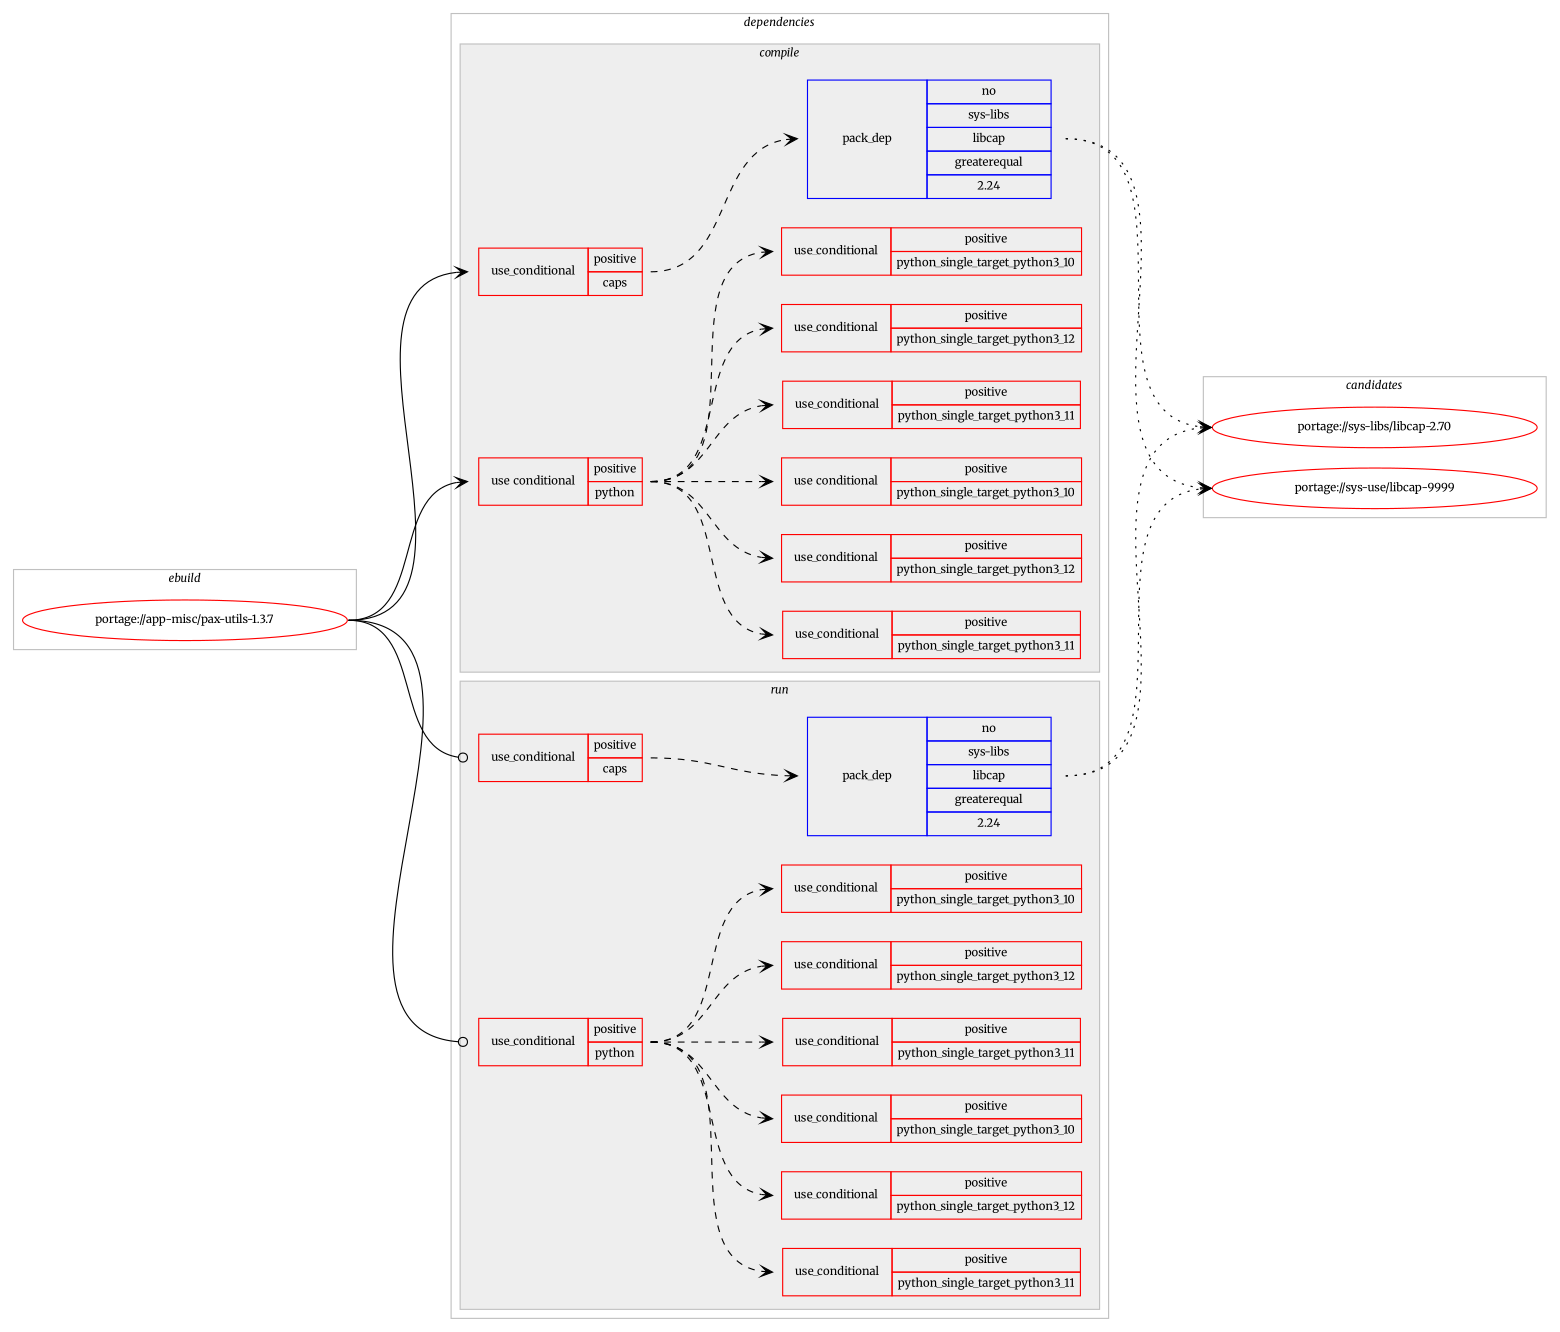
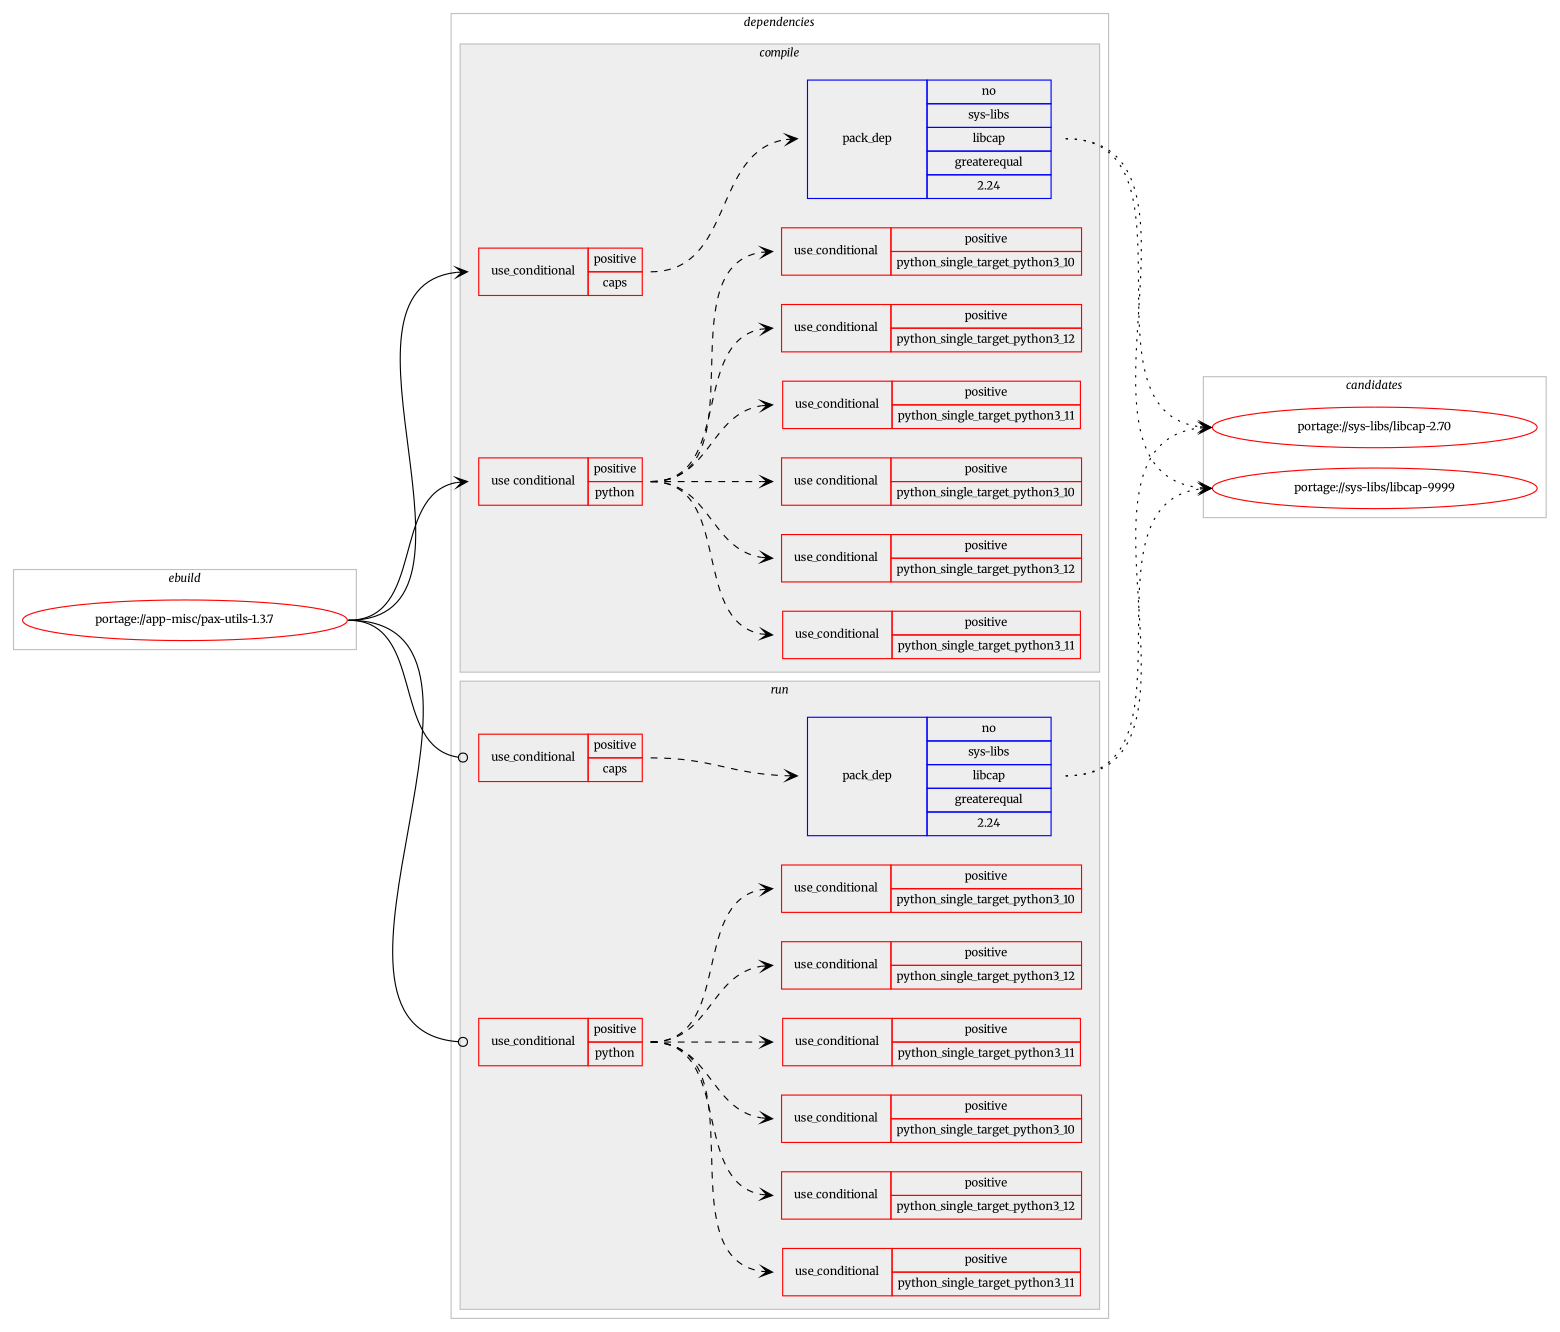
node "portage://sys-use/libcap-9999": label "portage://sys-use/libcap-9999" -> "portage://sys-libs/libcap-9999"
